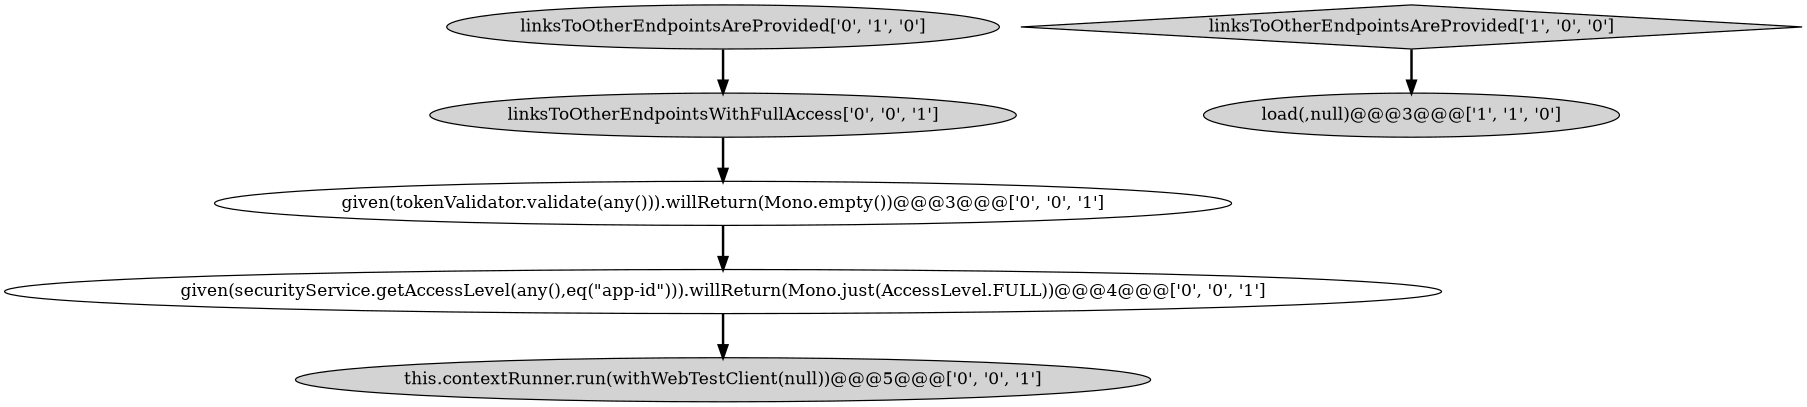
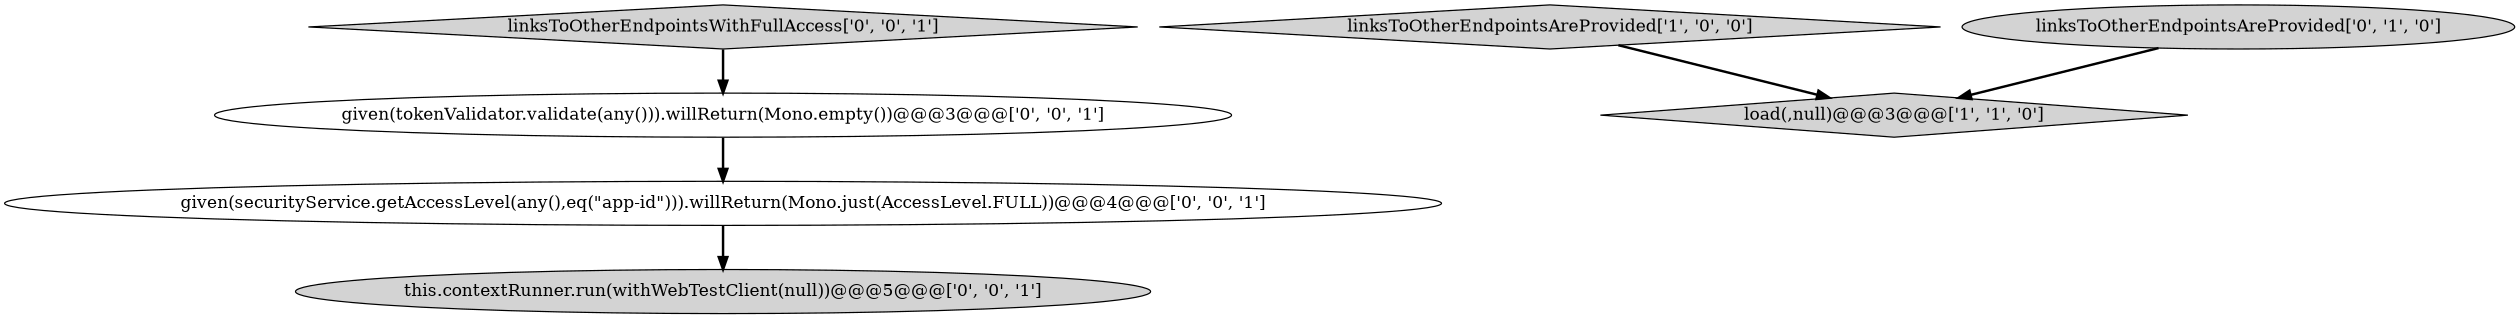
edge "linksToOtherEndpointsAreProvided['0', '1', '0']" -> "linksToOtherEndpointsWithFullAccess['0', '0', '1']": now "linksToOtherEndpointsAreProvided['0', '1', '0']" -> "load(,null)@@@3@@@['1', '1', '0']"
node "linksToOtherEndpointsWithFullAccess['0', '0', '1']": shape ellipse -> diamond
node "load(,null)@@@3@@@['1', '1', '0']": shape ellipse -> diamond
